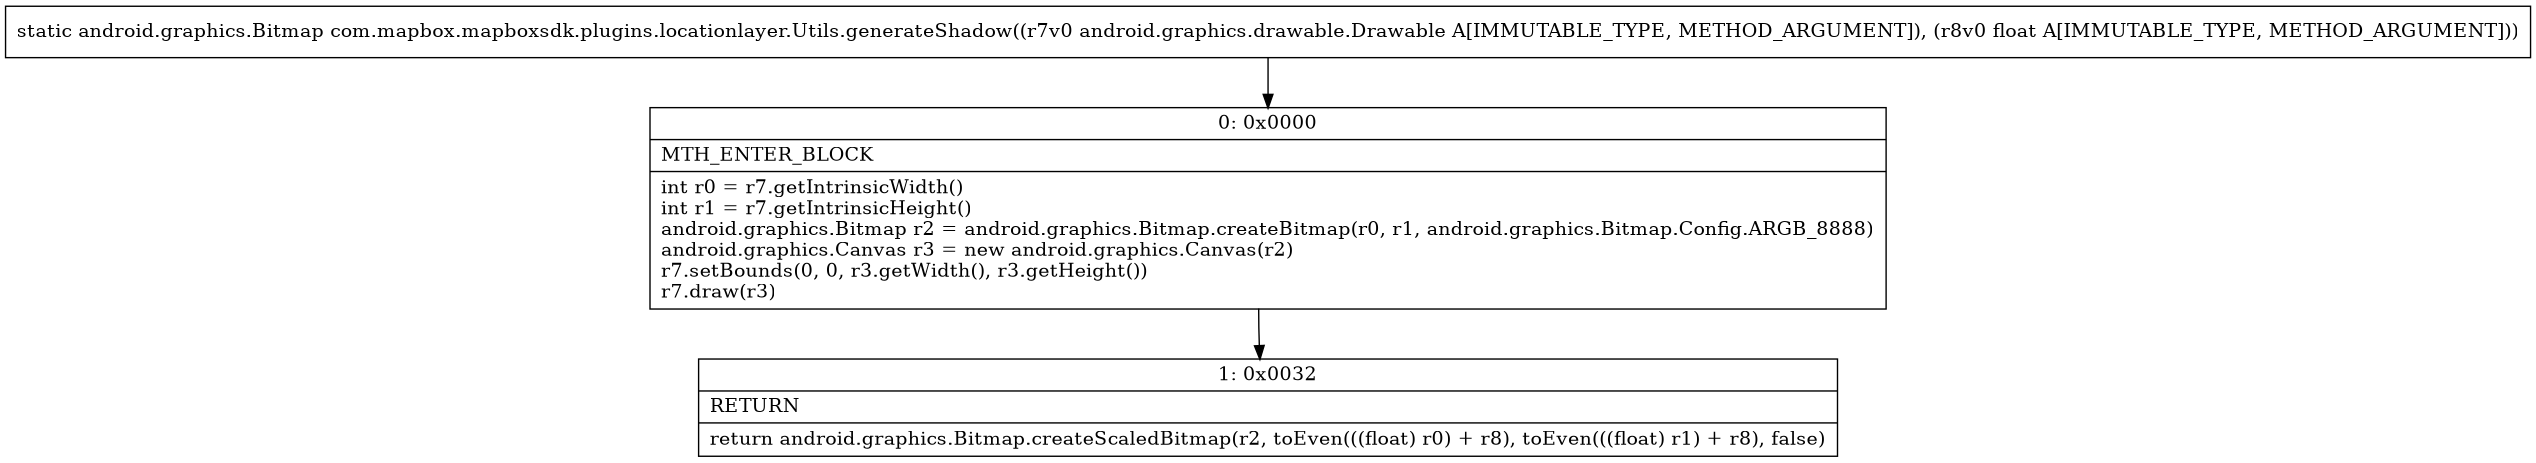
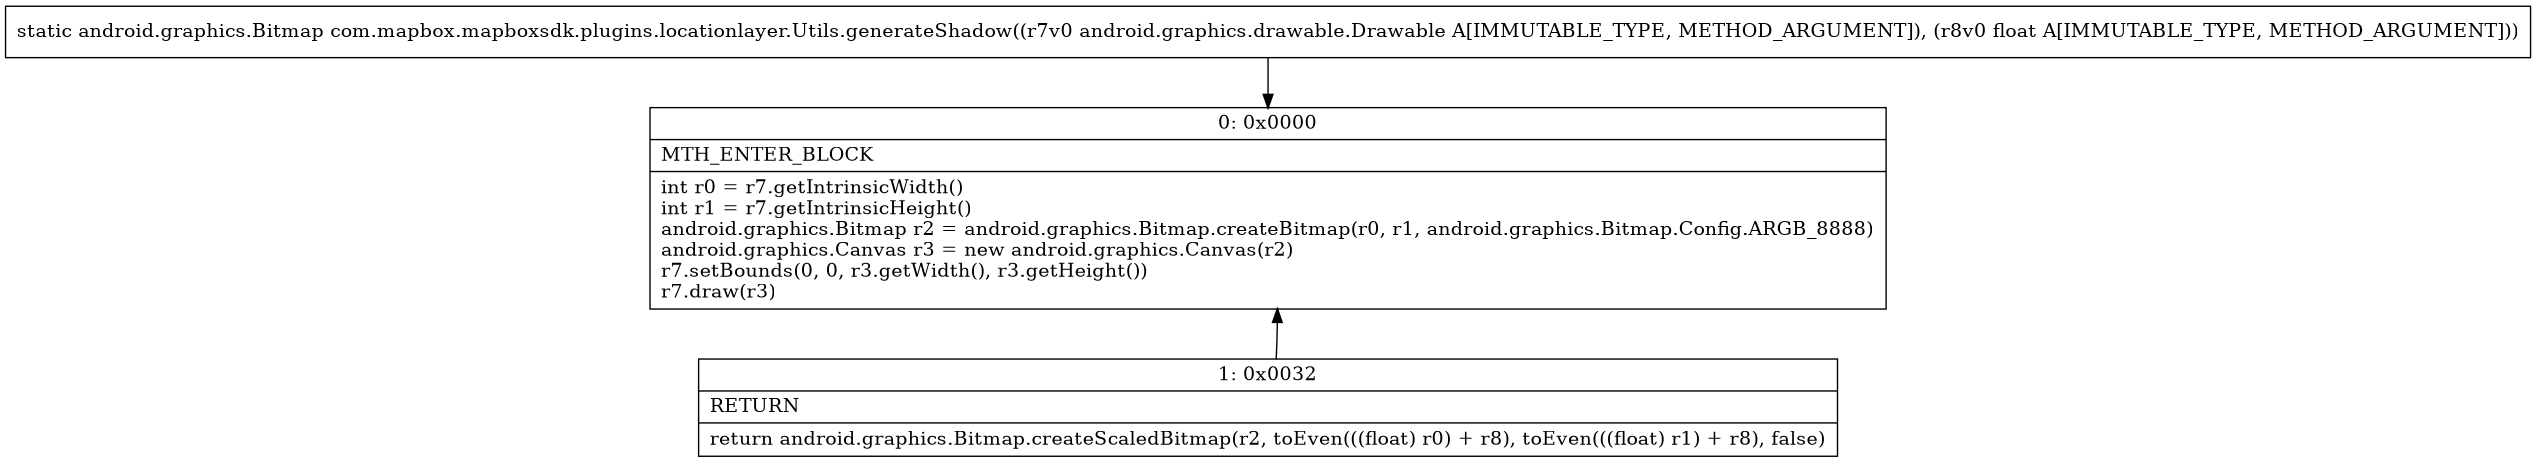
edge "0: 0x0000" -> "1: 0x0032": reversed
